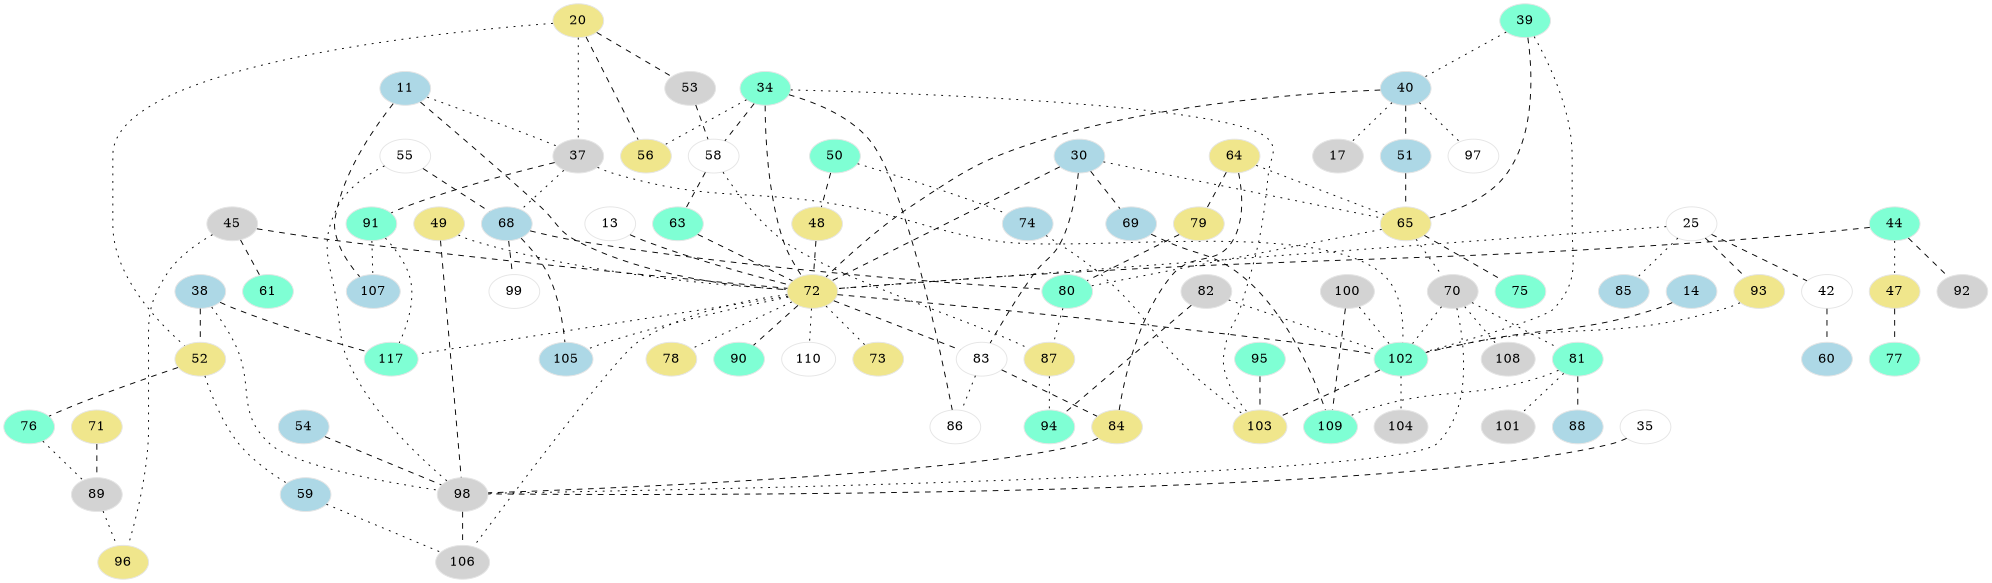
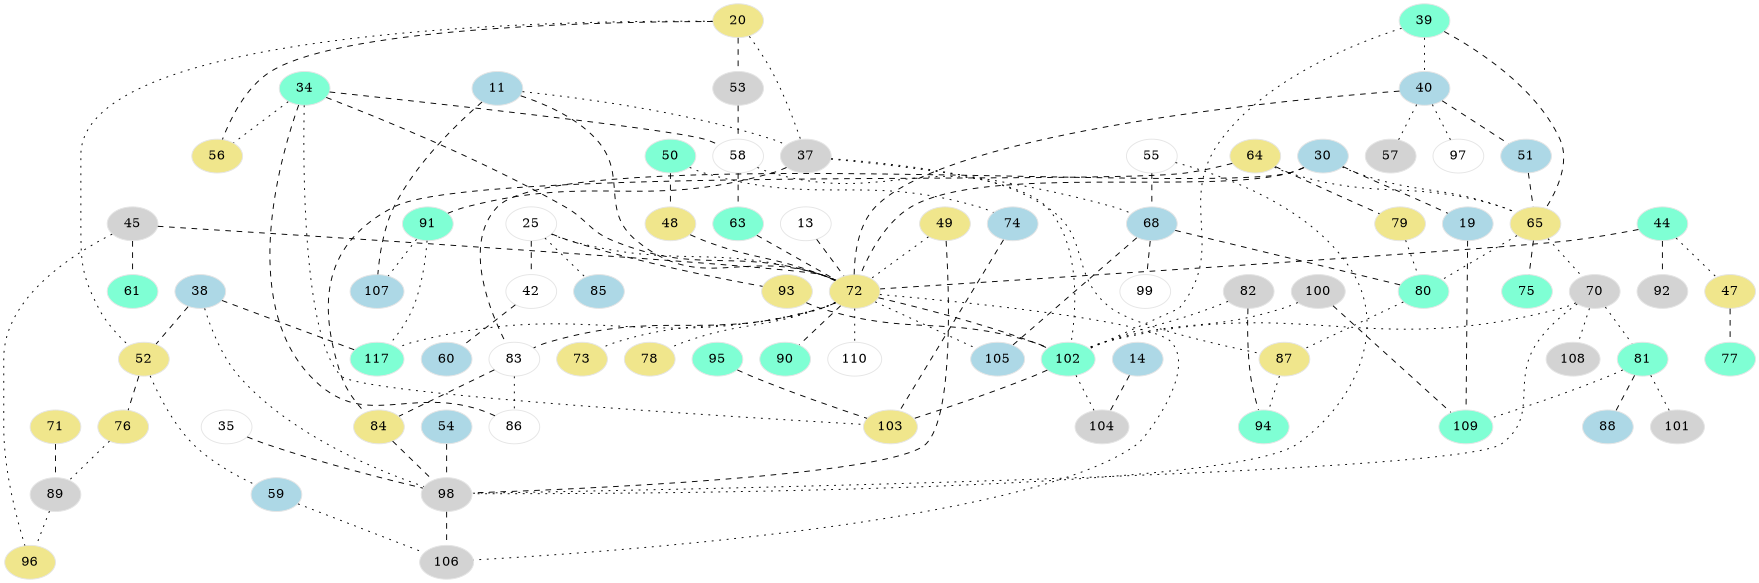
node "17": label "17" -> "57"
node "69": label "69" -> "19"
edge "79" -- "80": style dashed -> dotted
edge "74" -- "103": style dotted -> dashed
edge "14" -- "102": now "14" -- "104"
edge "93" -- "102": style dotted -> dashed
node "76": fillcolor aquamarine -> khaki
